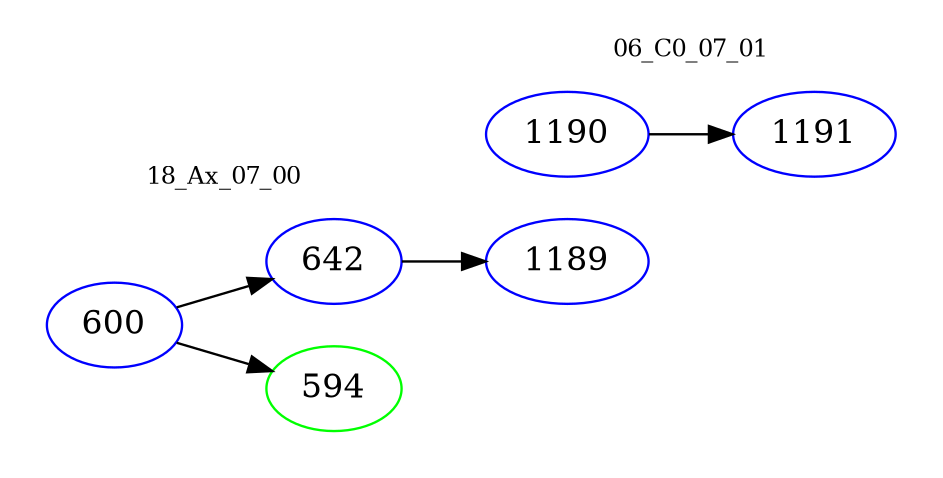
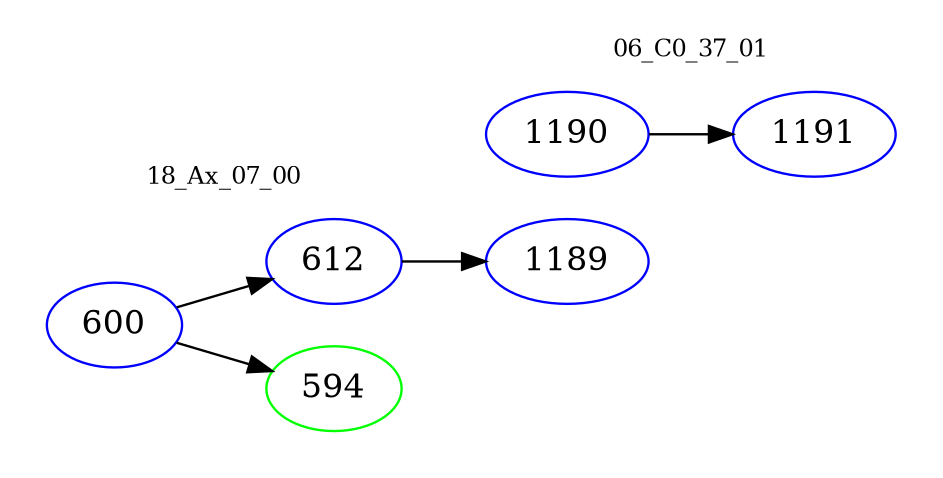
cluster "06_C0_07_01": label "06_C0_07_01" -> "06_C0_37_01"
node "642": label "642" -> "612"
